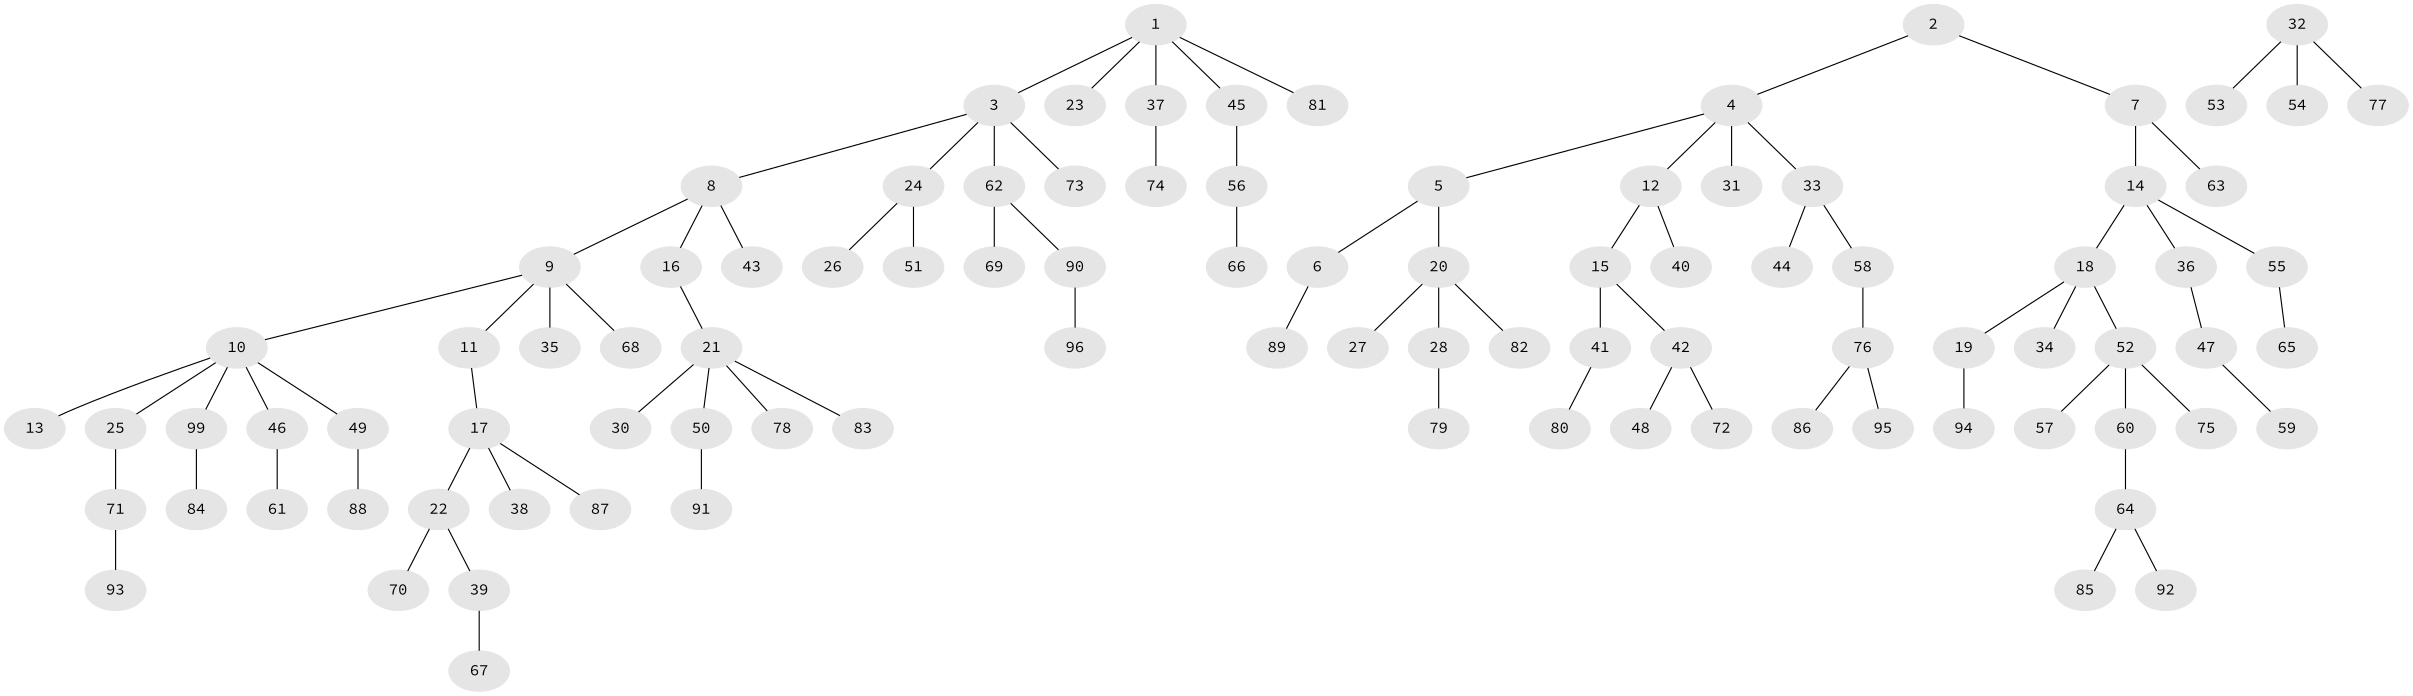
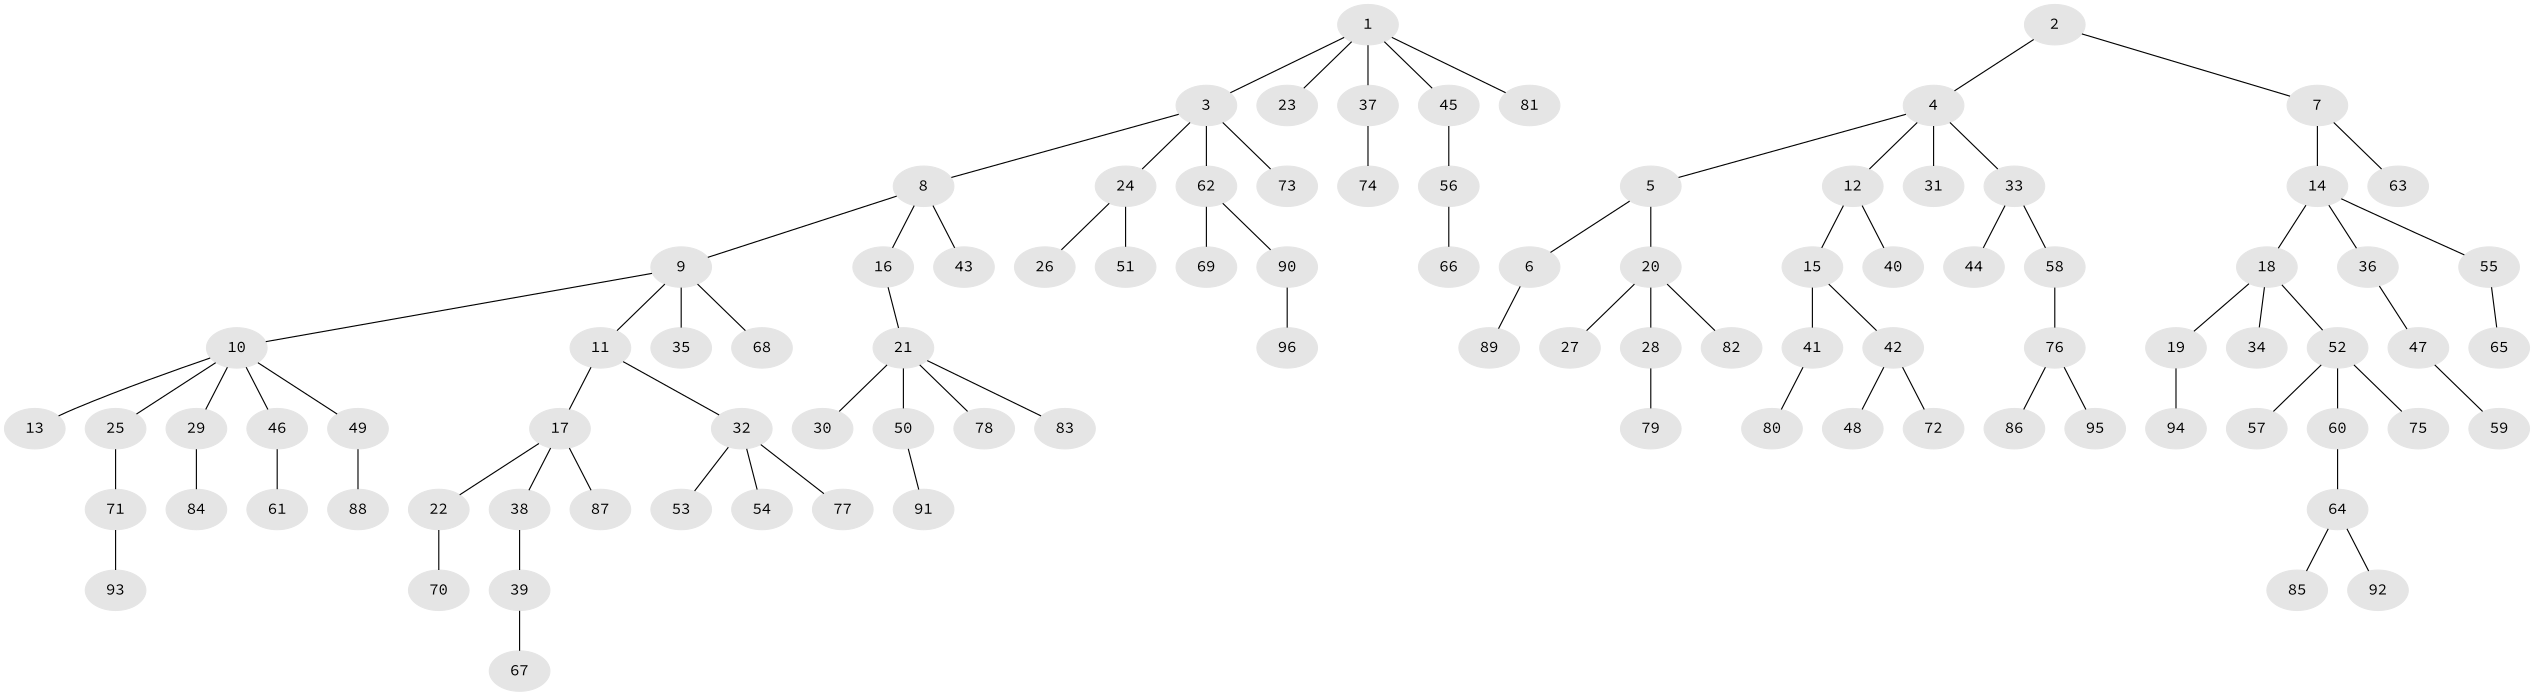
edge "11" -- "32": added
node "99": label "99" -> "29"
edge "22" -- "39": now "38" -- "39"
